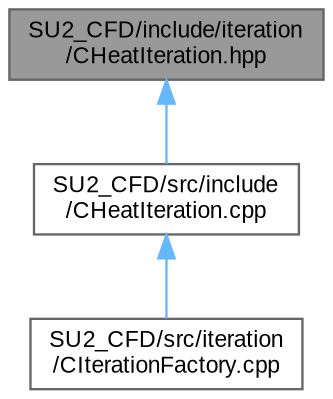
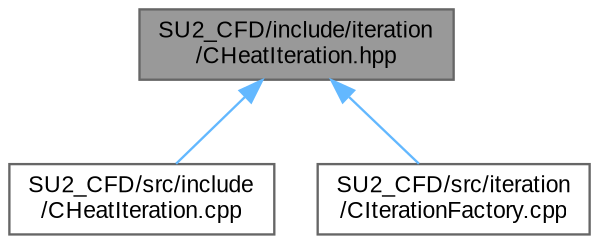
edge "SU2_CFD/src/iteration /CIterationFactory.cpp" -> "SU2_CFD/src/include /CHeatIteration.cpp": now "SU2_CFD/src/iteration /CIterationFactory.cpp" -> "SU2_CFD/include/iteration /CHeatIteration.hpp"
